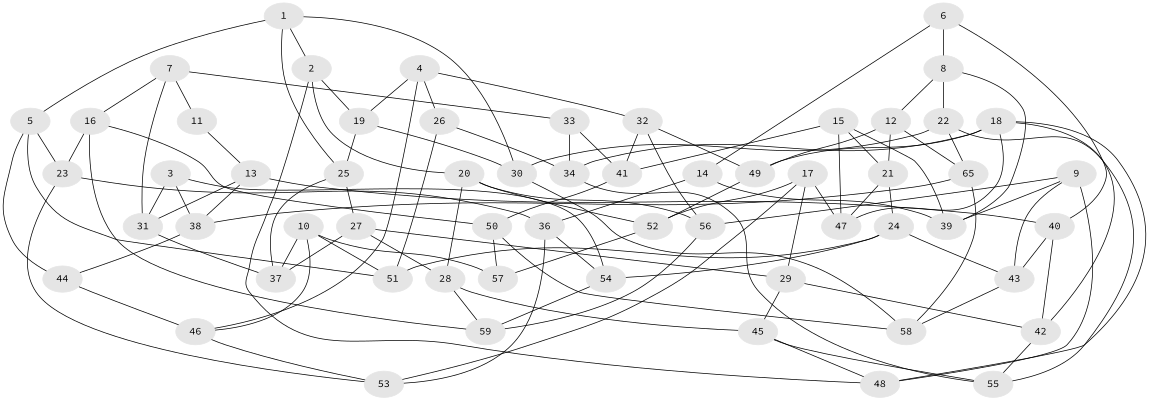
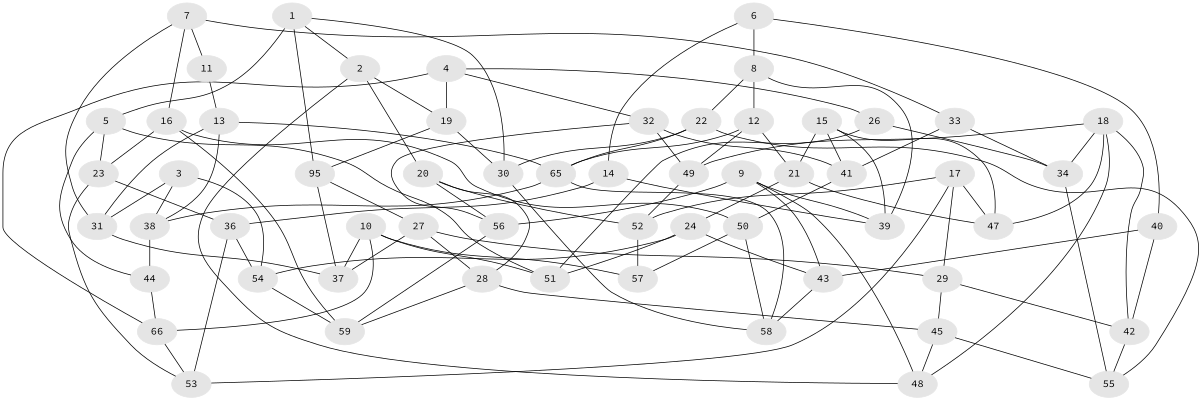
node "25": label "25" -> "95"
edge "13" -- "40": now "13" -- "65"
node "46": label "46" -> "66"
